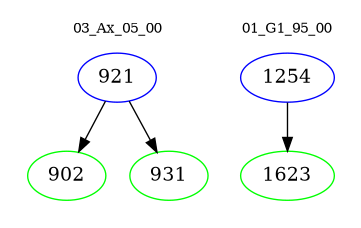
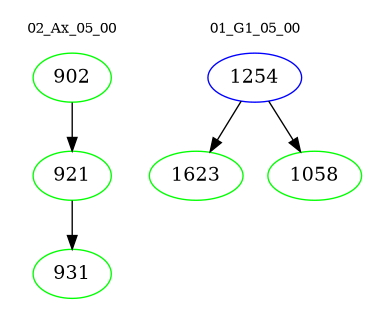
cluster "03_Ax_05_00": label "03_Ax_05_00" -> "02_Ax_05_00"
cluster "01_G1_95_00": label "01_G1_95_00" -> "01_G1_05_00"
node "921": color blue -> green
edge "921" -> "902": reversed
node "1058": added
